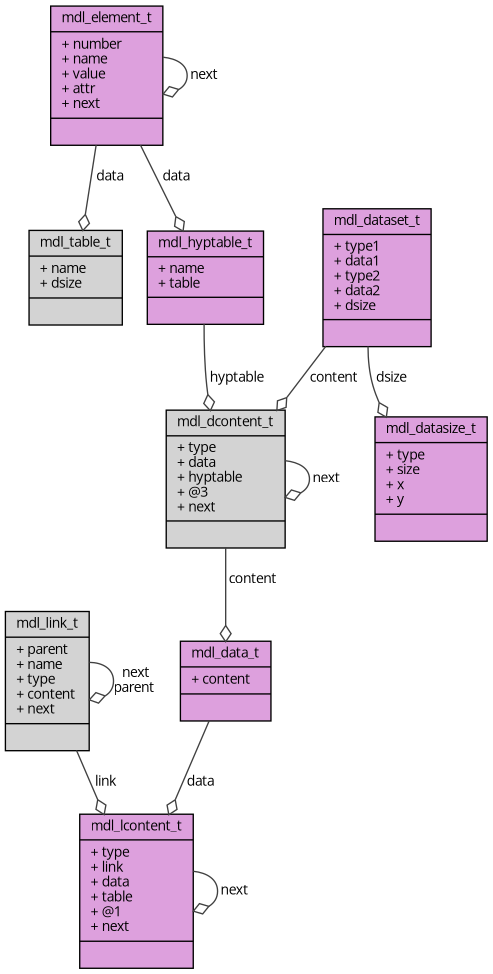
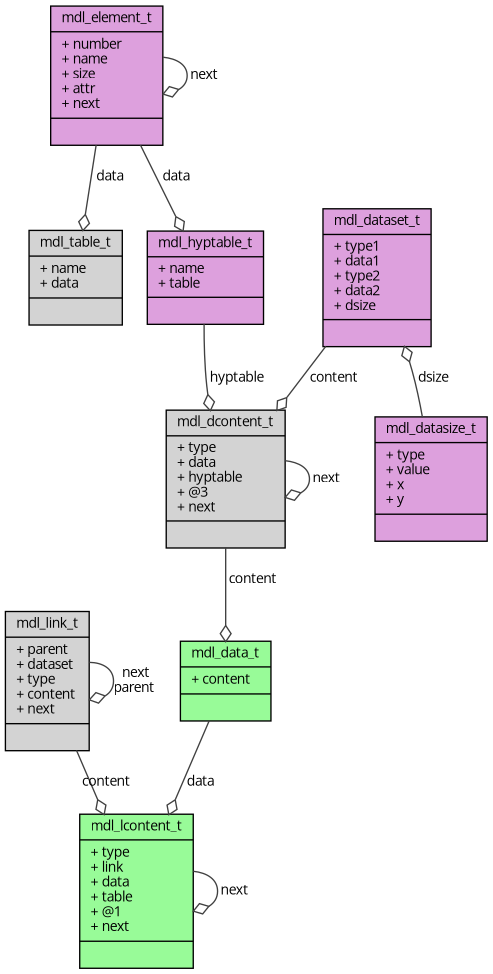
node "mdl_element_t": text "+ value" -> "+ size"
node "mdl_table_t": text "+ dsize" -> "+ data"
edge "mdl_dataset_t" -> "mdl_datasize_t": reversed
node "mdl_datasize_t": text "+ size" -> "+ value"
node "mdl_link_t": text "+ name" -> "+ dataset"
node "mdl_data_t": fillcolor plum -> palegreen
edge "mdl_link_t" -> "mdl_lcontent_t": label " link" -> " content"
node "mdl_lcontent_t": fillcolor plum -> palegreen
